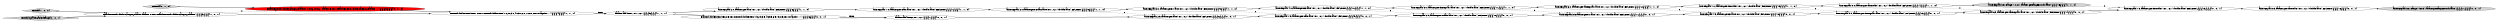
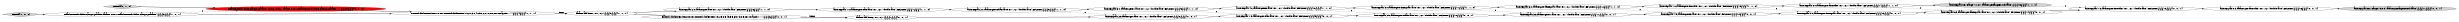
node "testAddUpdatesCachedRange['0', '0', '1']": removed
